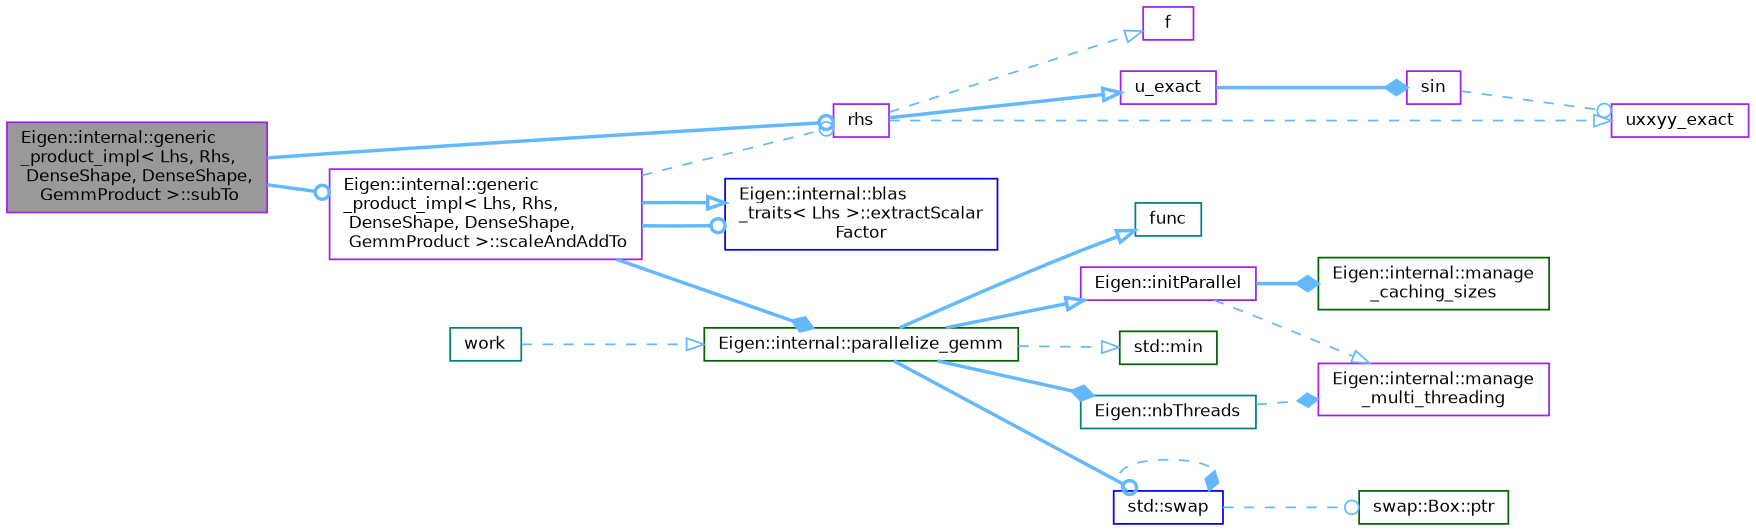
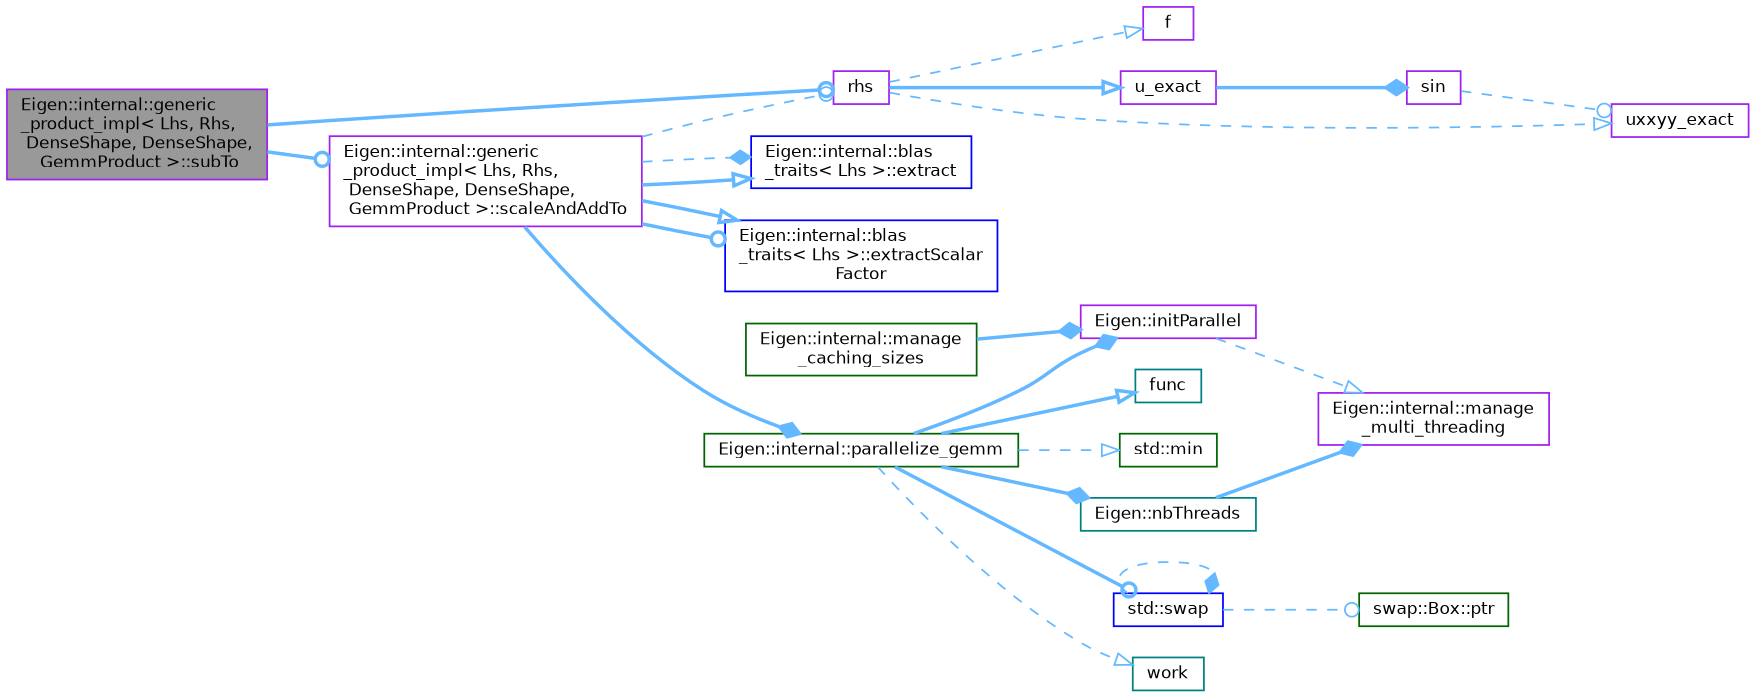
node "Eigen::internal::blas _traits< Lhs >::extract": added
edge "Eigen::initParallel" -> "Eigen::internal::manage _caching_sizes": reversed
edge "Eigen::internal::parallelize_gemm" -> "Eigen::initParallel": arrowhead onormal -> diamond
edge "work" -> "Eigen::internal::parallelize_gemm": reversed
edge "Eigen::nbThreads" -> "Eigen::internal::manage _multi_threading": style dashed -> bold
